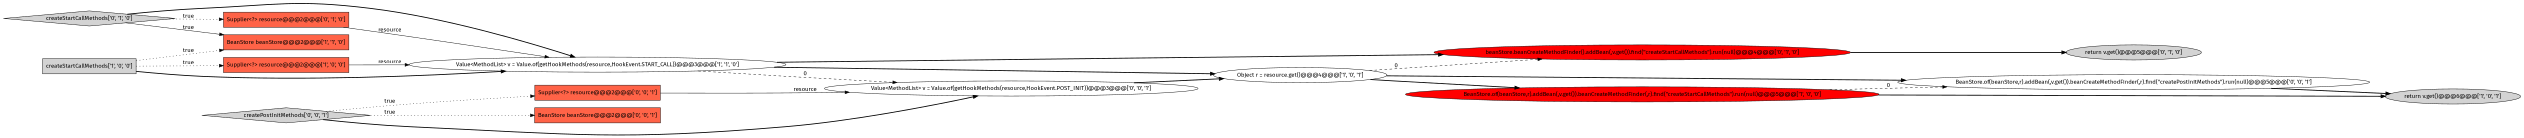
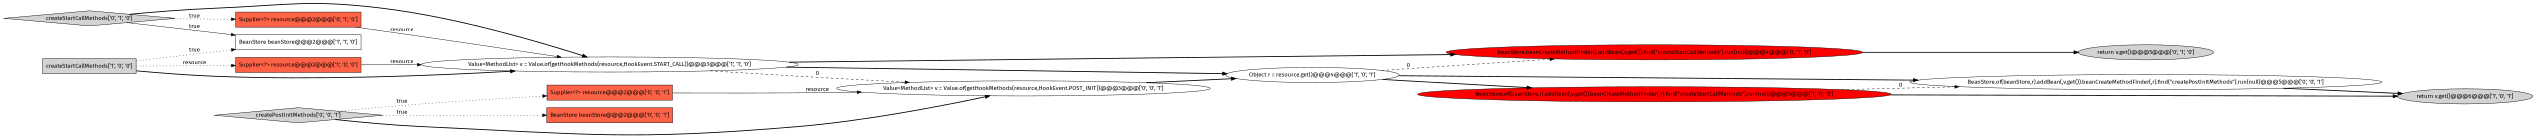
node "BeanStore beanStore@@@2@@@['1', '1', '0']": fillcolor tomato -> white
edge "createStartCallMethods['1', '0', '0']" -> "Supplier<?> resource@@@2@@@['1', '0', '0']": label "true" -> "resource"
